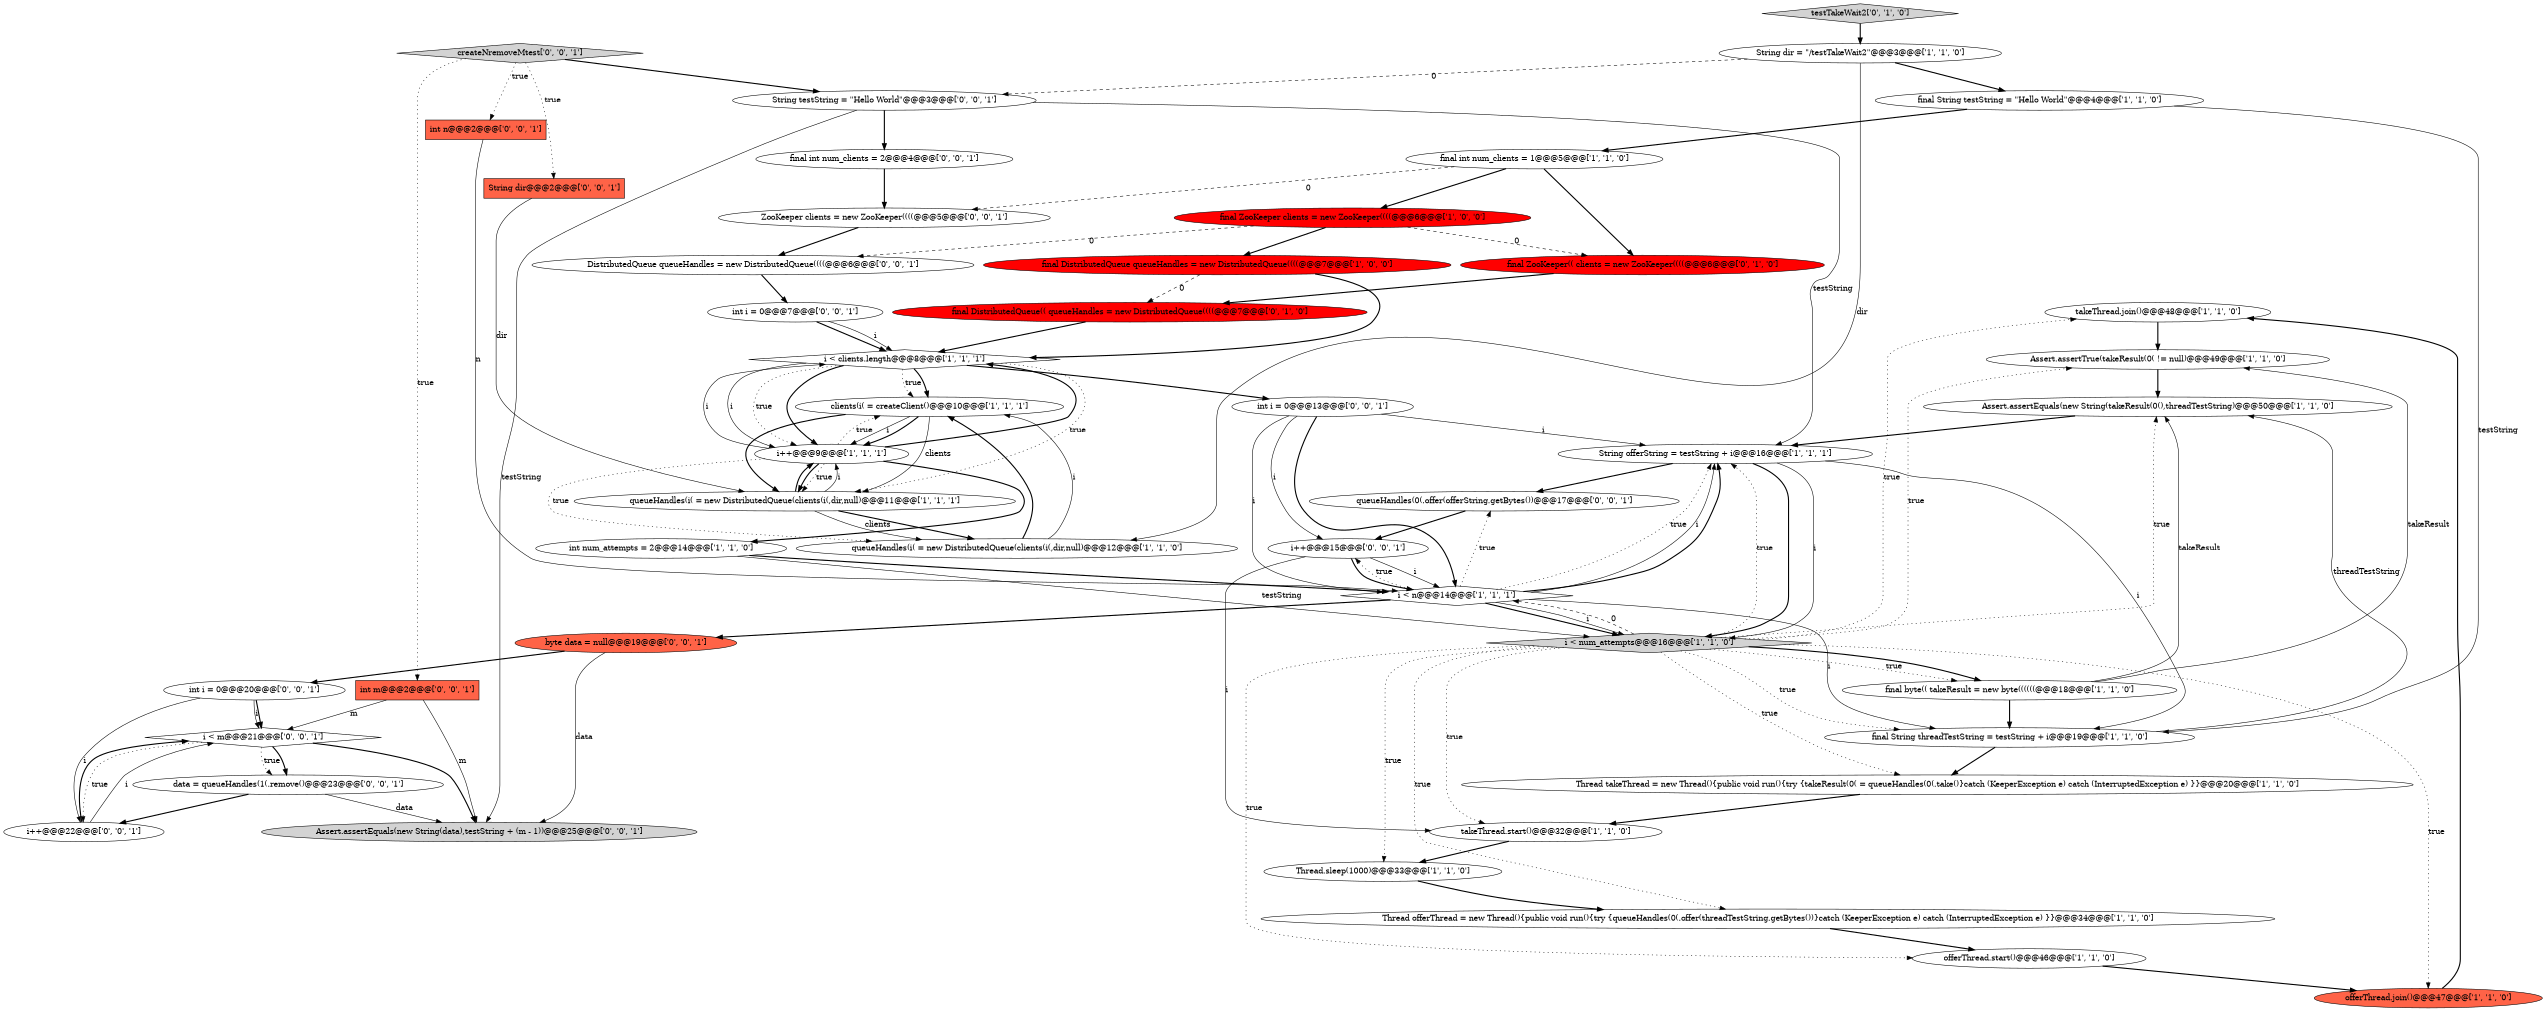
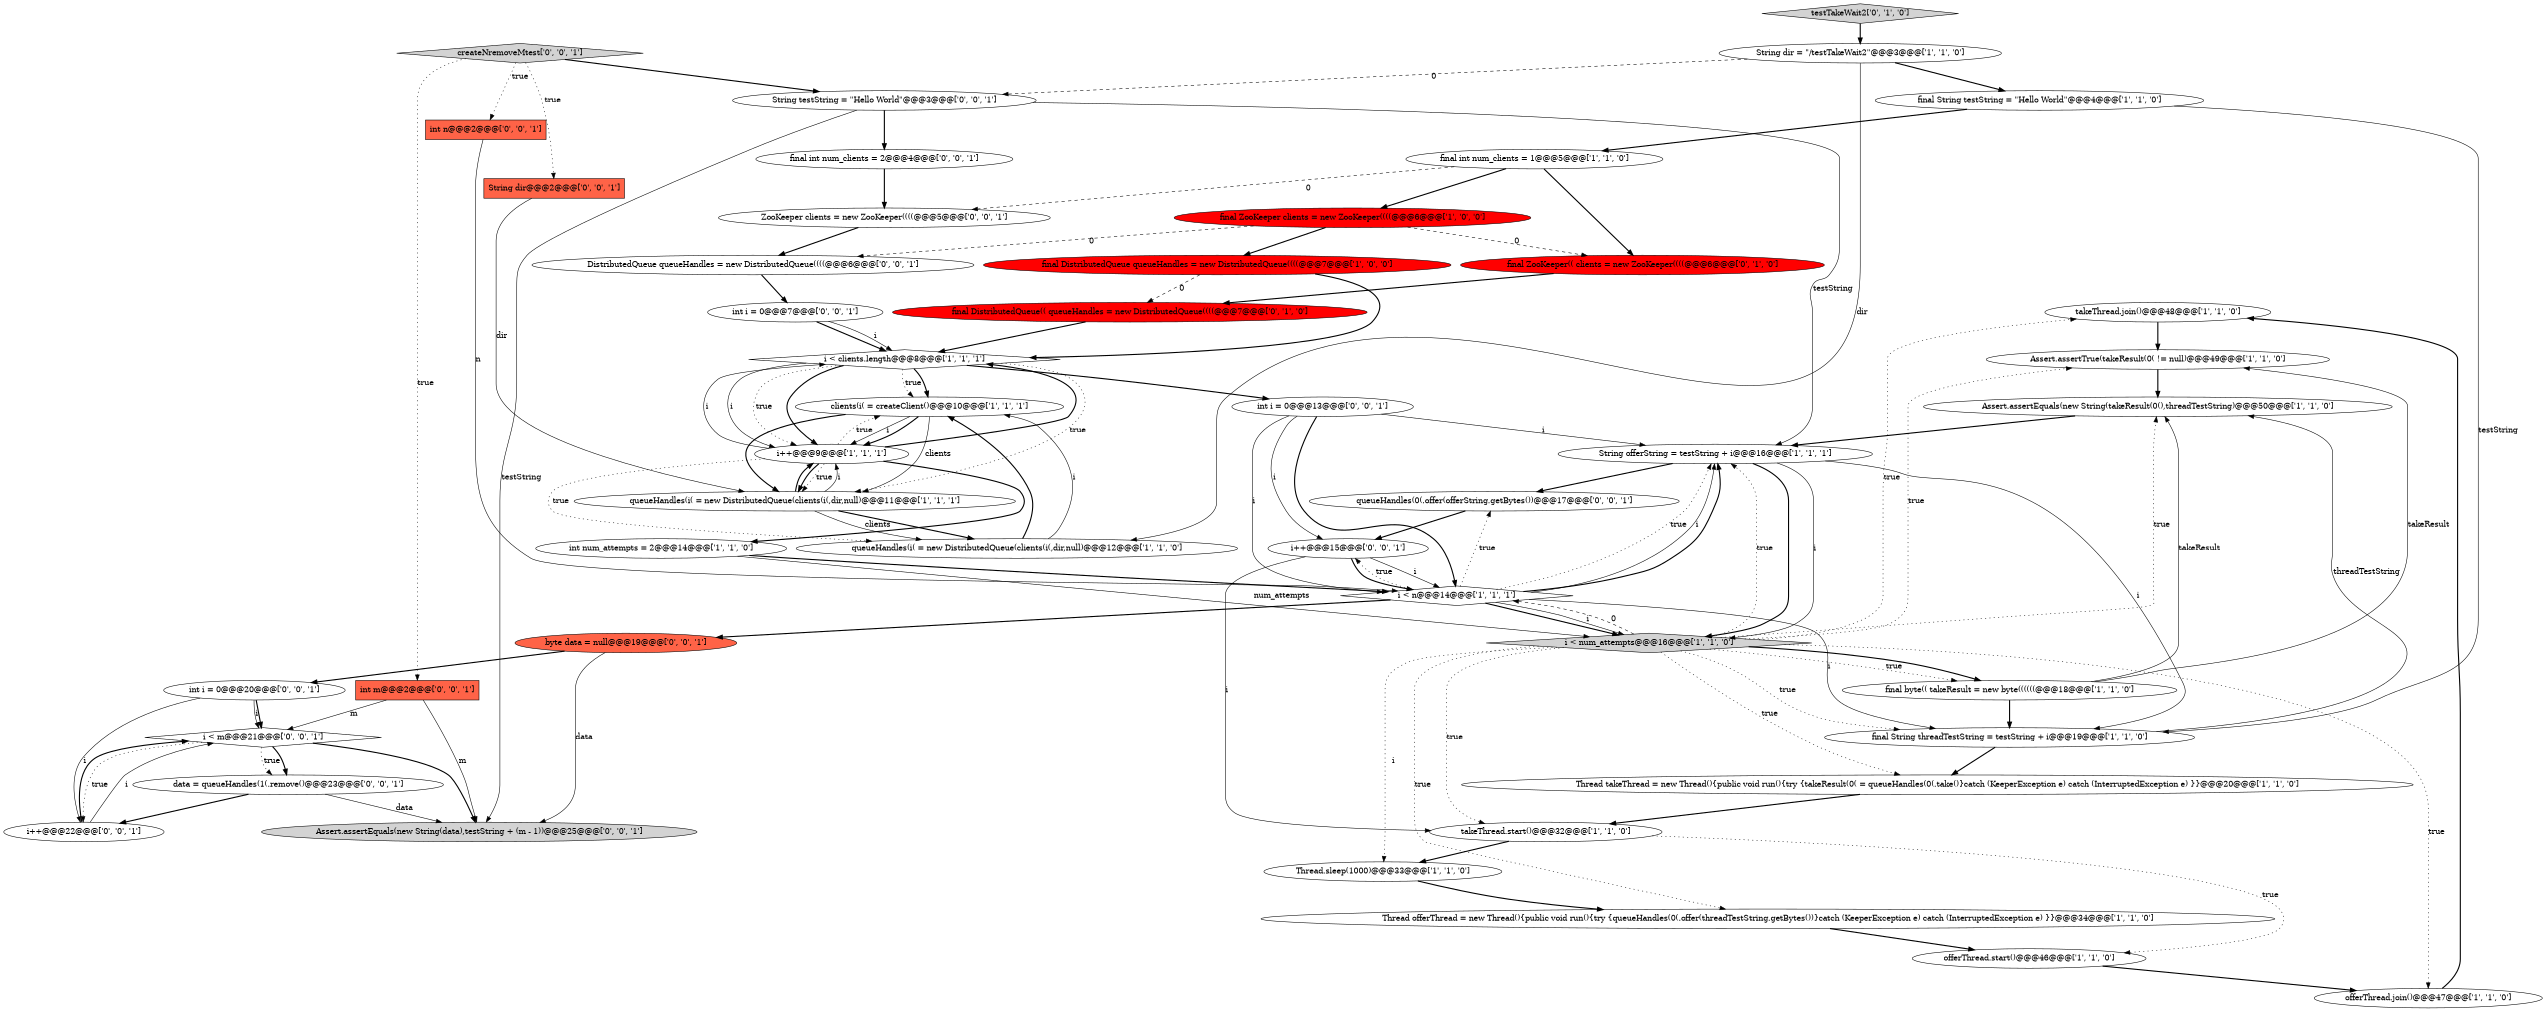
edge "int num_attempts = 2@@@14@@@['1', '1', '0']" -> "i < num_attempts@@@16@@@['1', '1', '0']": label "testString" -> "num_attempts"
edge "i < num_attempts@@@16@@@['1', '1', '0']" -> "Thread.sleep(1000)@@@33@@@['1', '1', '0']": label "true" -> "i"
edge "i < num_attempts@@@16@@@['1', '1', '0']" -> "offerThread.start()@@@46@@@['1', '1', '0']": now "takeThread.start()@@@32@@@['1', '1', '0']" -> "offerThread.start()@@@46@@@['1', '1', '0']"
node "offerThread.join()@@@47@@@['1', '1', '0']": fillcolor tomato -> white
